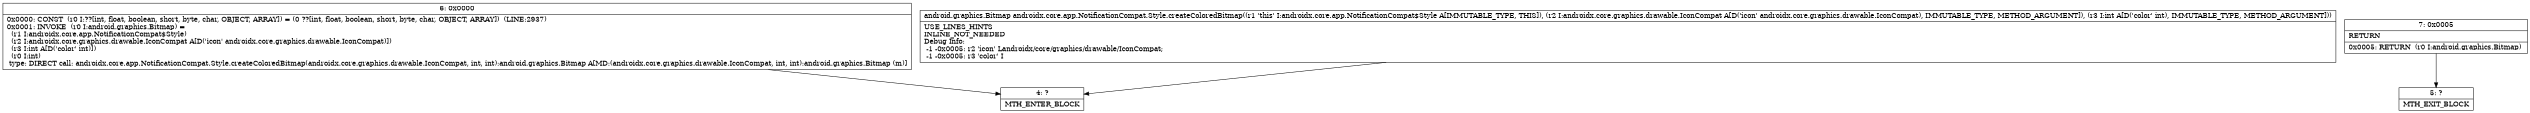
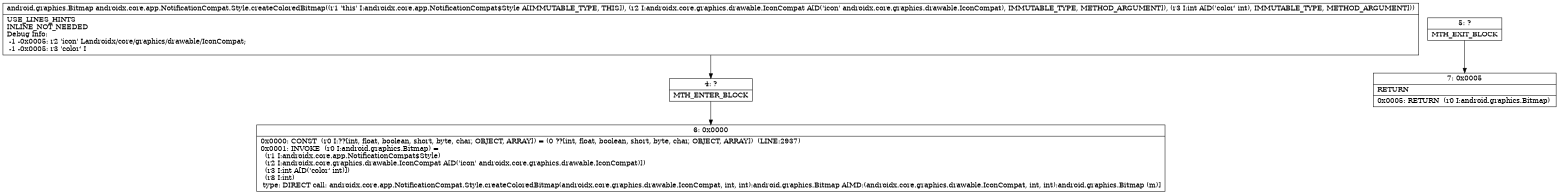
node "6: 0x0000": text "(r0 I:int)" -> "(r8 I:int)"
edge "7: 0x0005" -> "5: ?": reversed
edge "6: 0x0000" -> "4: ?": reversed
